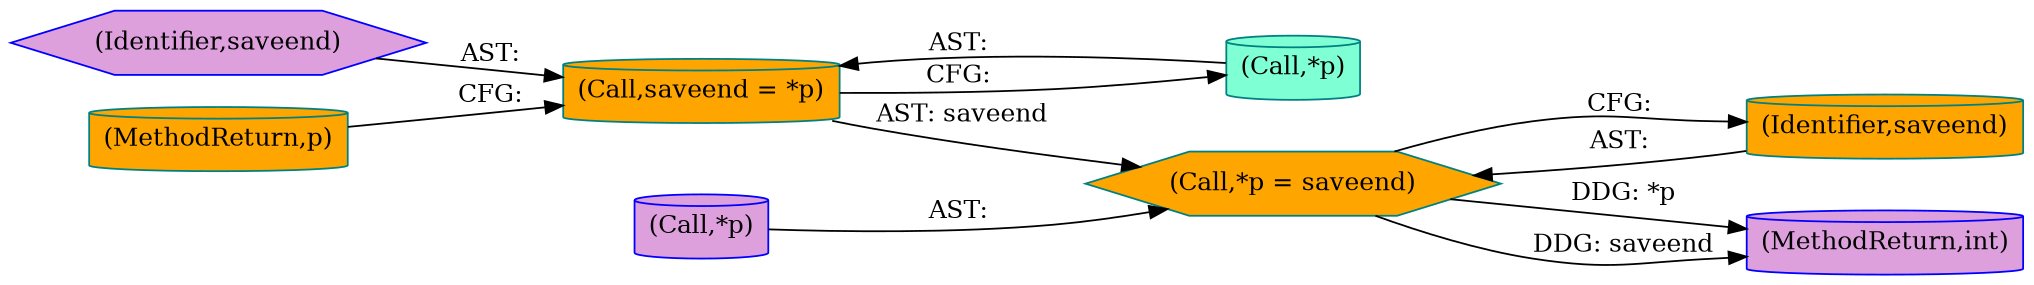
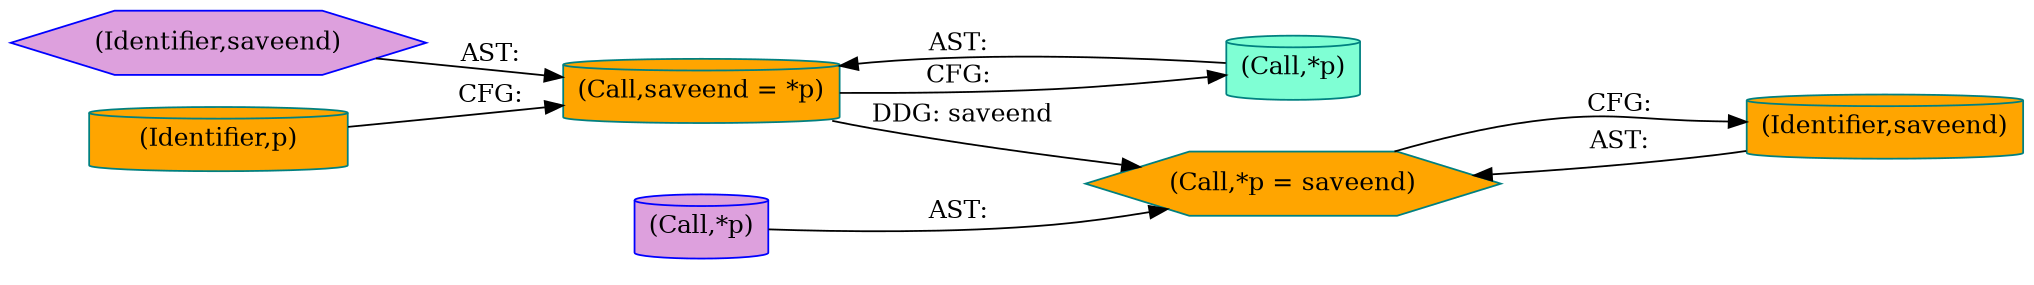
edge "(Call,saveend = *p)" -> "(Call,*p = saveend)": label "AST: saveend" -> "DDG: saveend"
node "(MethodReturn,p)": label "(MethodReturn,p)" -> "(Identifier,p)"
node "(MethodReturn,int)": removed
